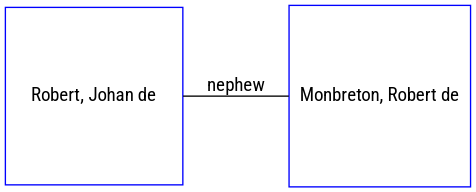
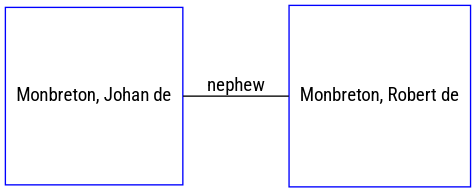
node "Robert, Johan de": label "Robert, Johan de" -> "Monbreton, Johan de"
